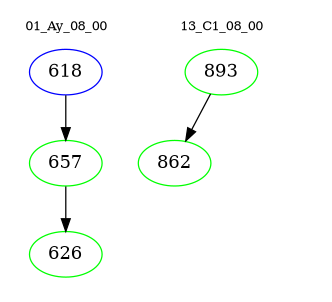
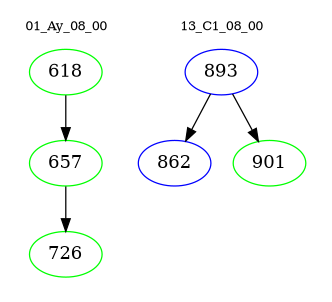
node "618": color blue -> green
node "893": color green -> blue
node "862": color green -> blue
node "901": added
node "626": label "626" -> "726"
